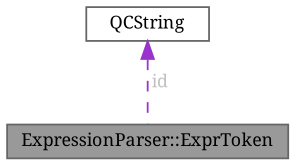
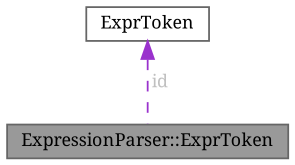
node "QCString": label "QCString" -> "ExprToken"
